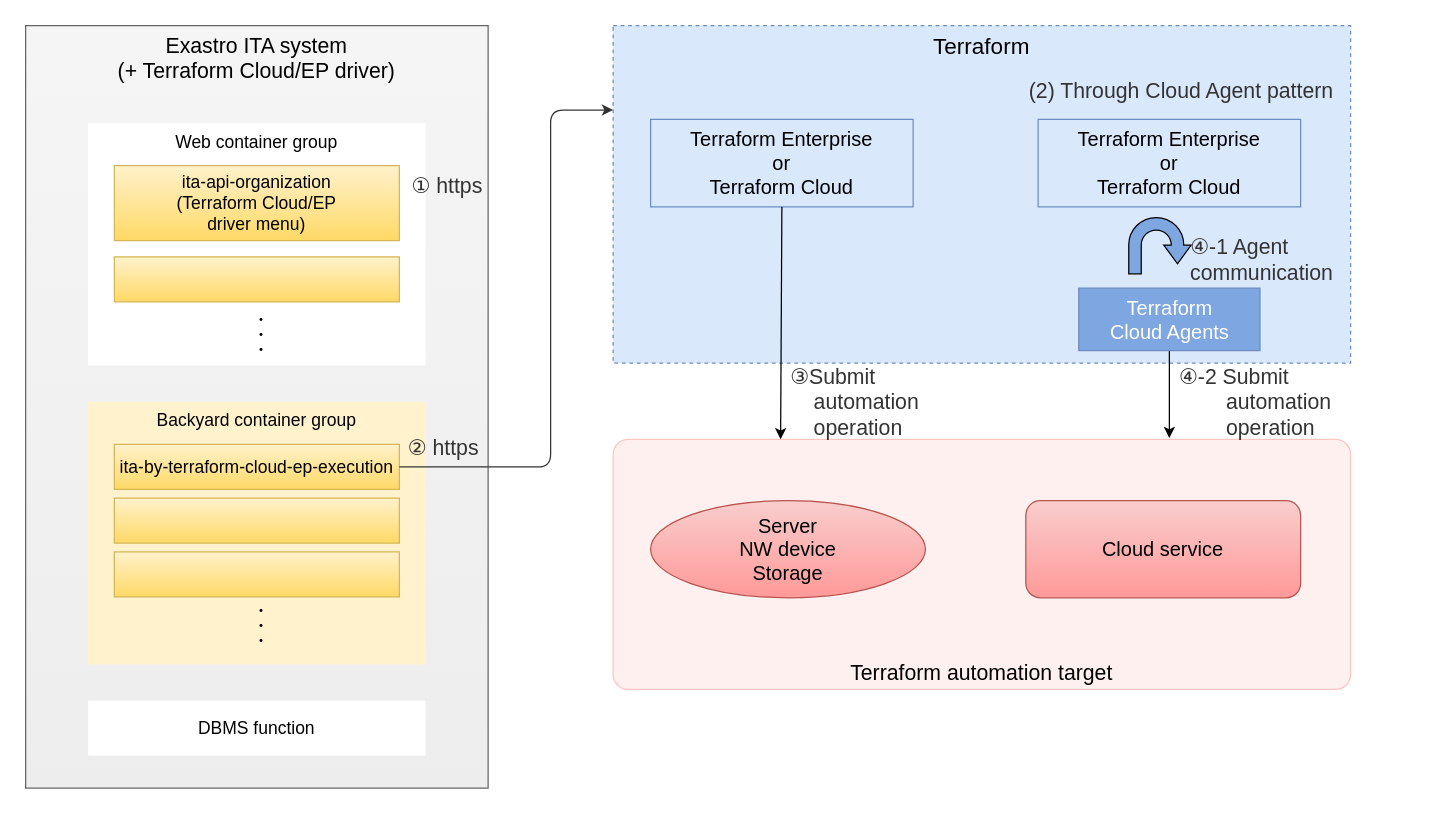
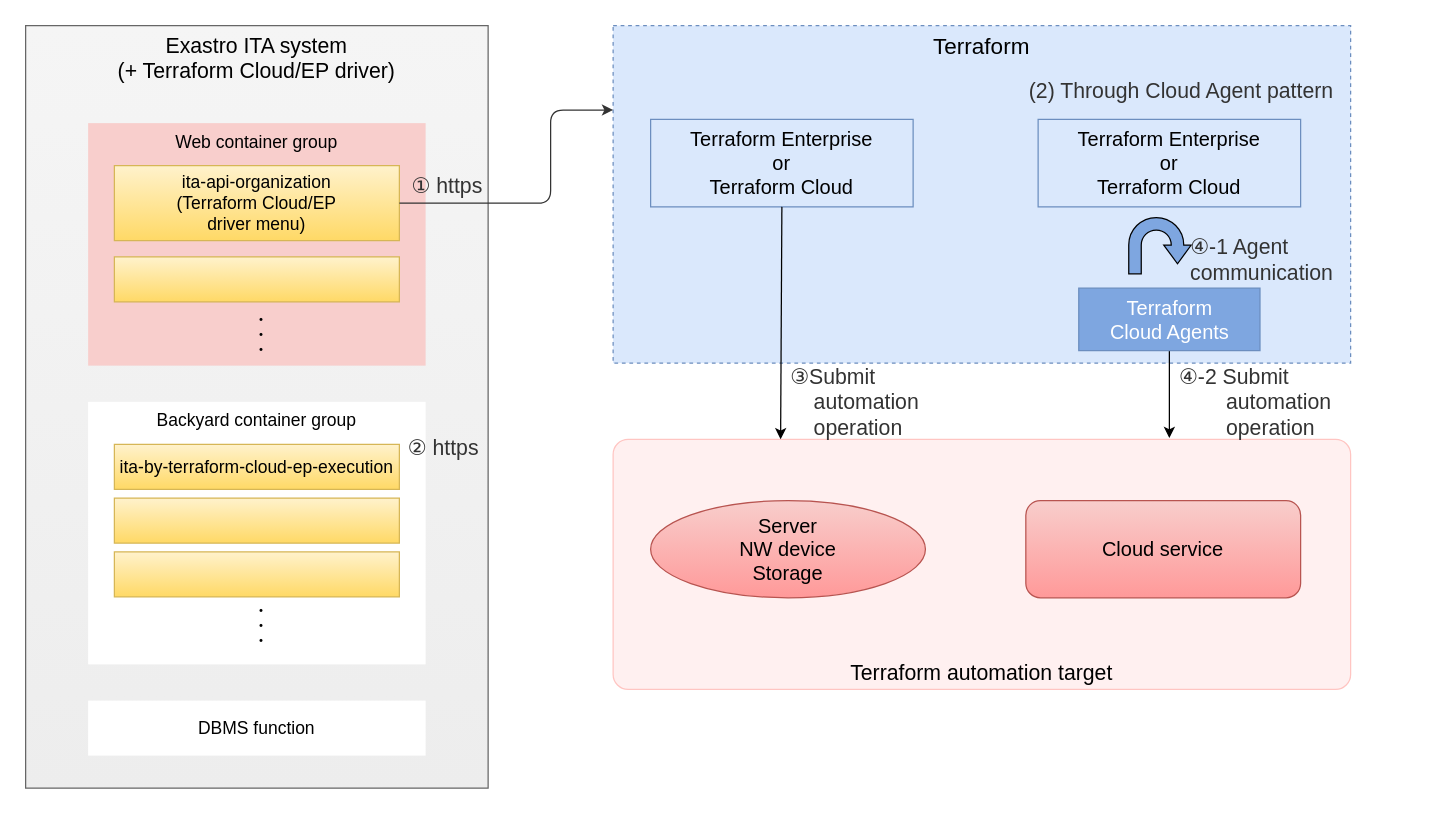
edge "ita-api-organization (Terraform Cloud/EP driver menu)" -> "Terraform": added
node "Web container group": fillcolor #ffffff -> #f8cecc
edge "ita-by-terraform-cloud-ep-execution" -> "Terraform": removed
node "Backyard container group": fillcolor #fff2cc -> #ffffff
